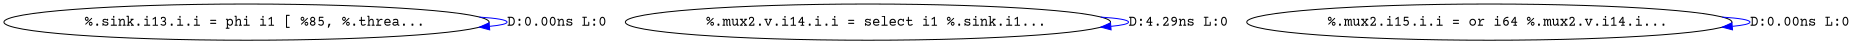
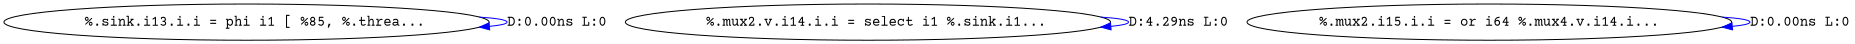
node "%.mux2.i15.i.i = or i64 %.mux2.v.i14.i...": label "%.mux2.i15.i.i = or i64 %.mux2.v.i14.i..." -> "%.mux2.i15.i.i = or i64 %.mux4.v.i14.i..."
